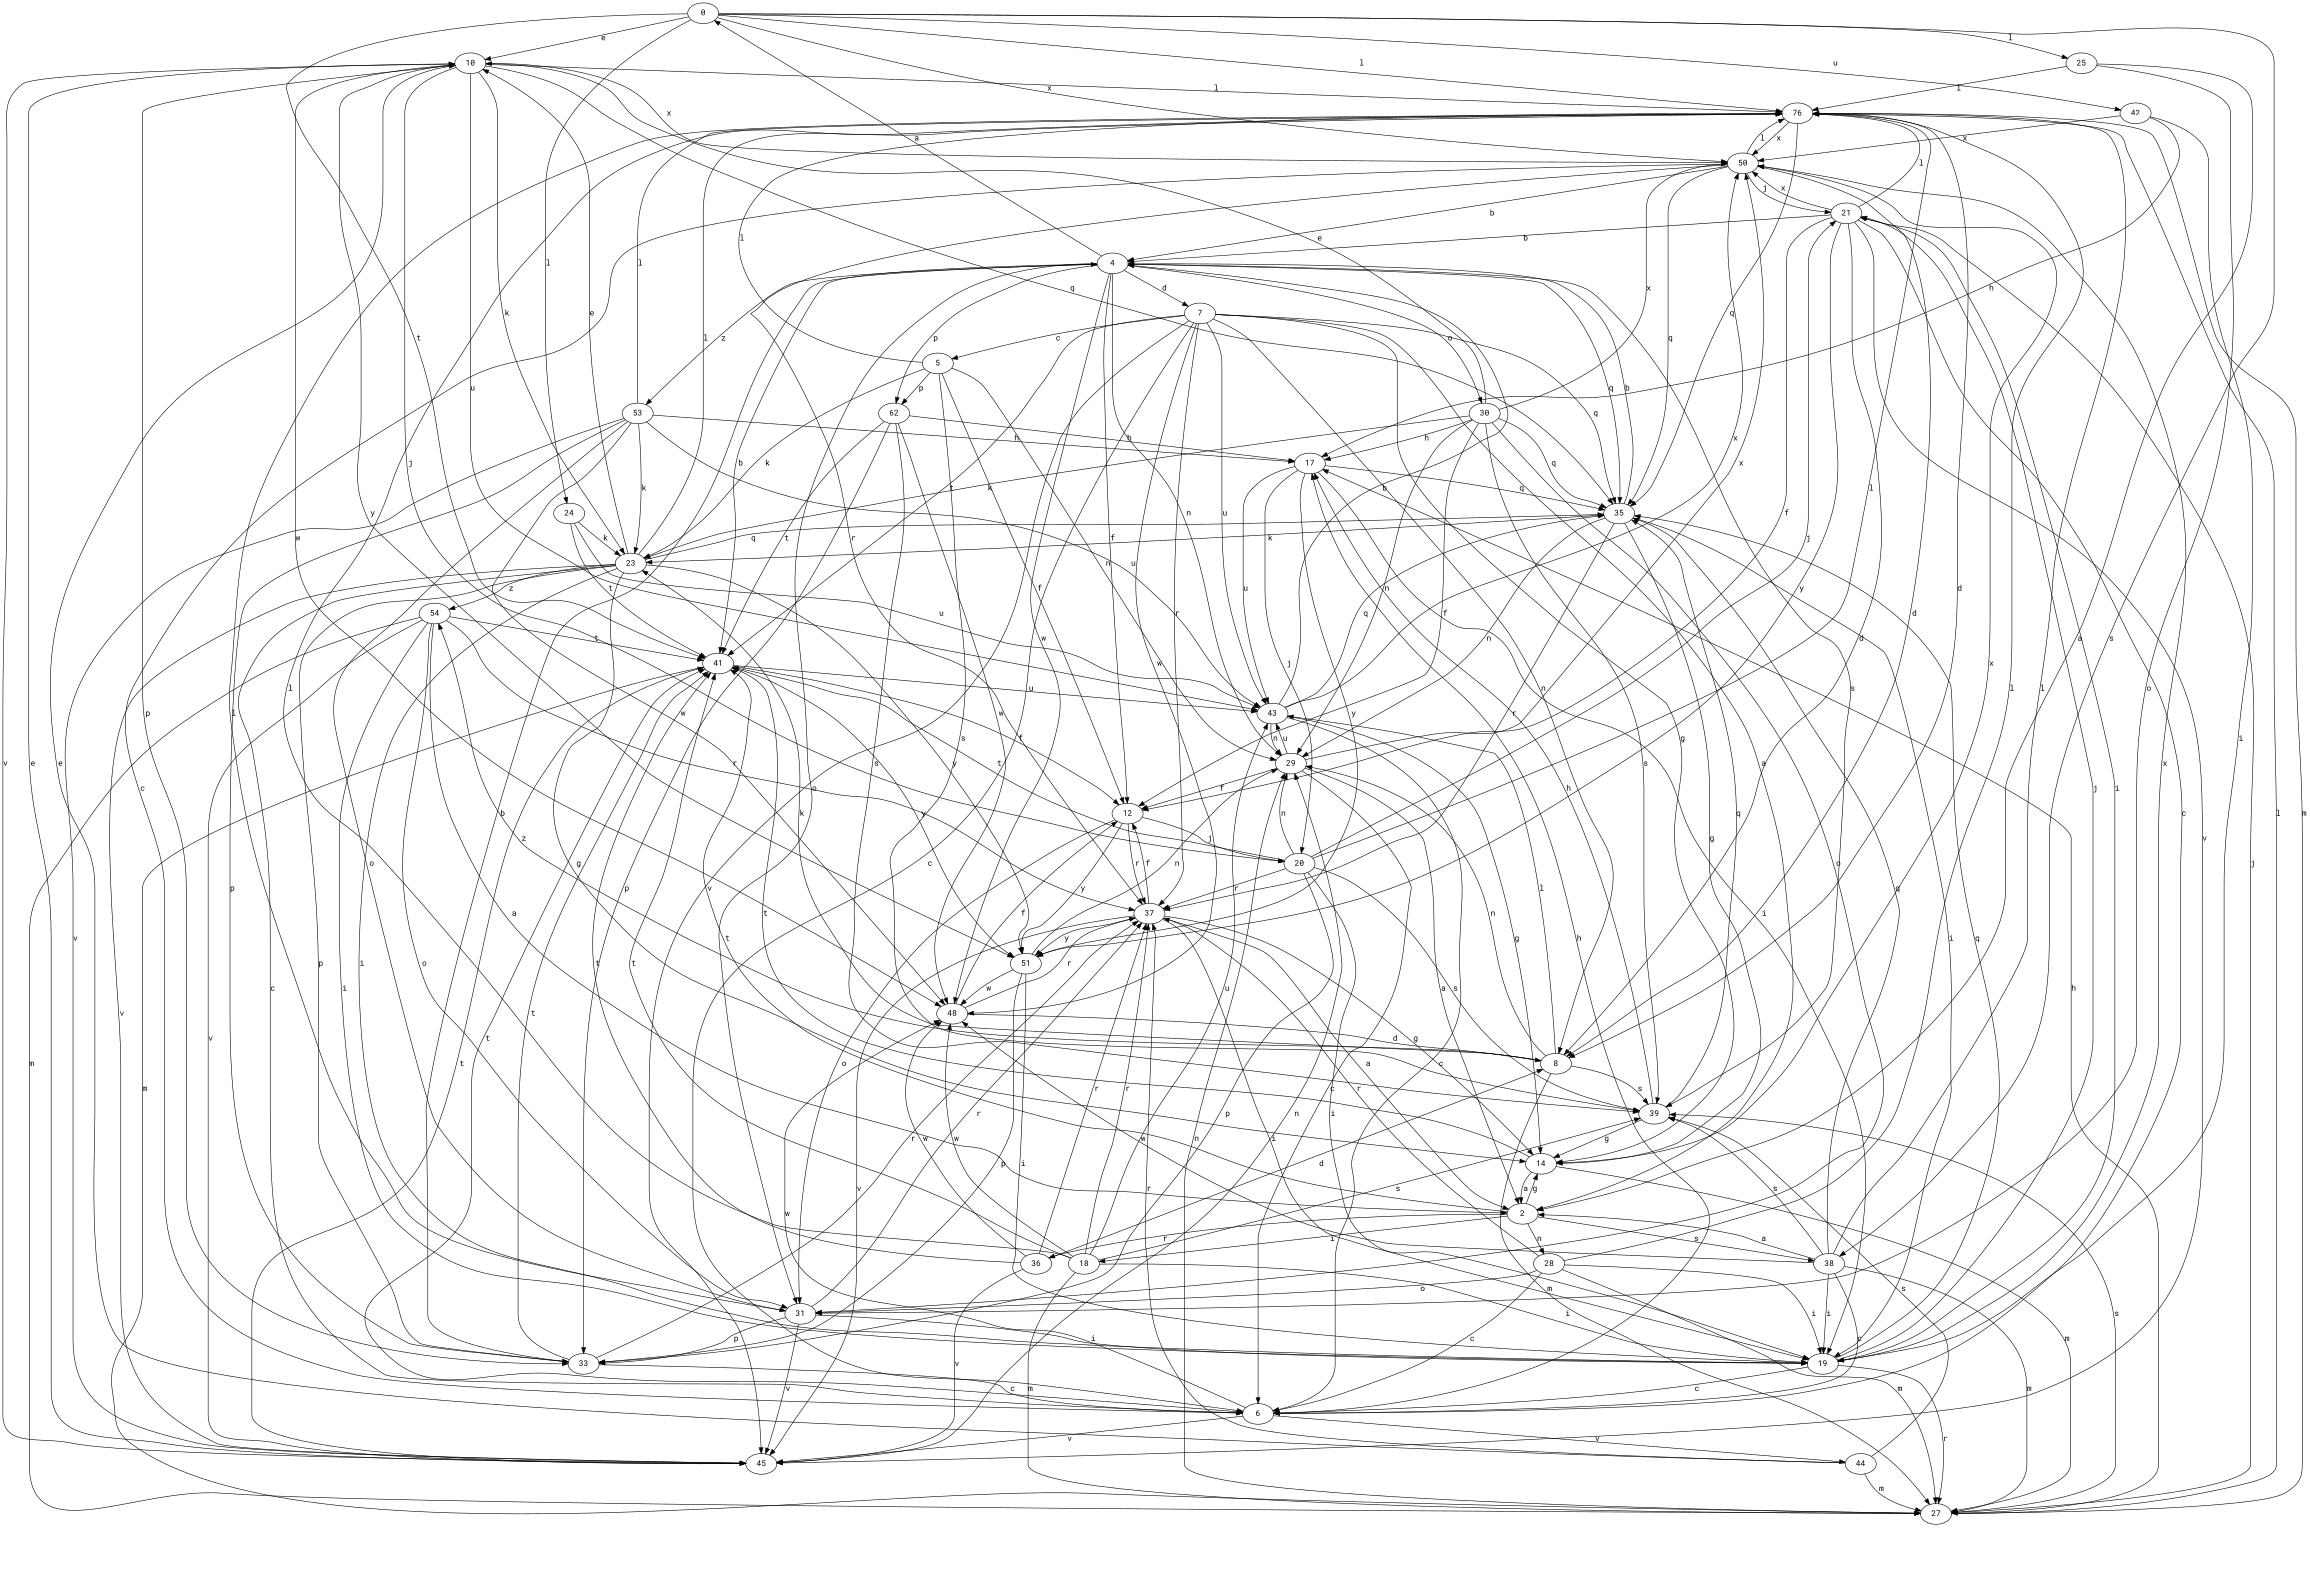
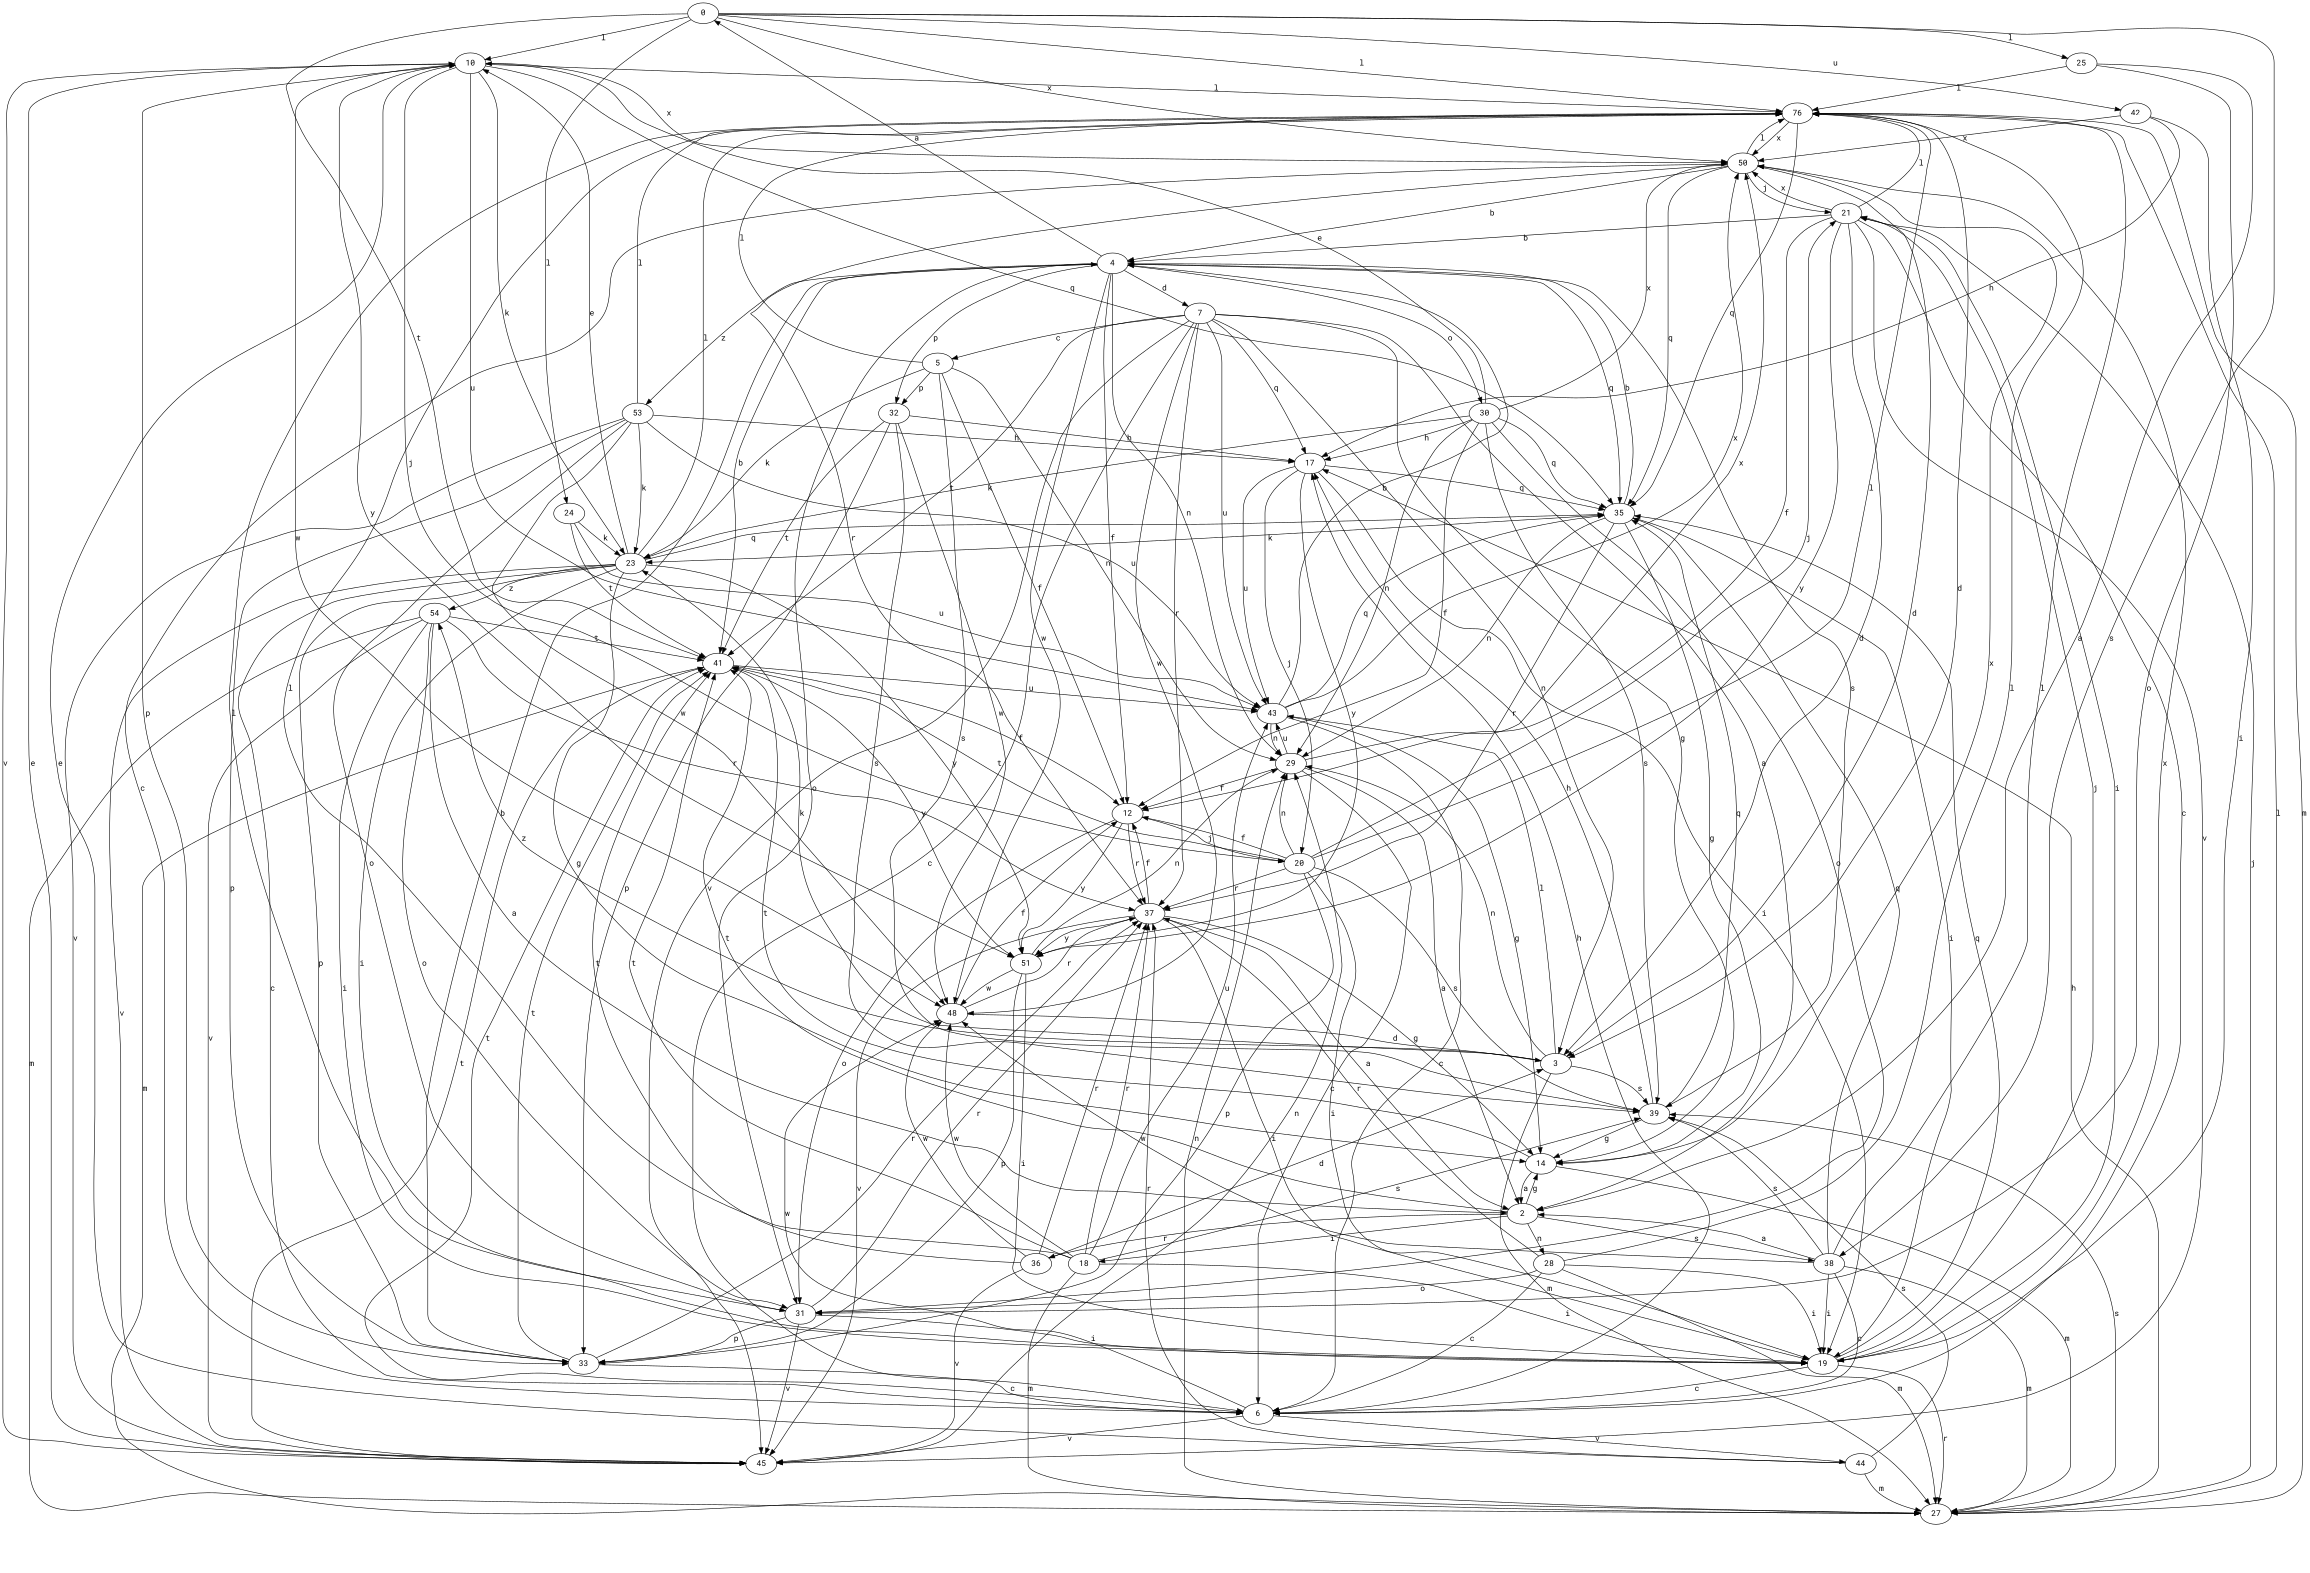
edge "0" -> "10": label "e" -> "l"
edge "7" -> "35": now "7" -> "17"
node "62": label "62" -> "32"
edge "20" -> "12": added, label "f"
node "8": label "8" -> "3"
